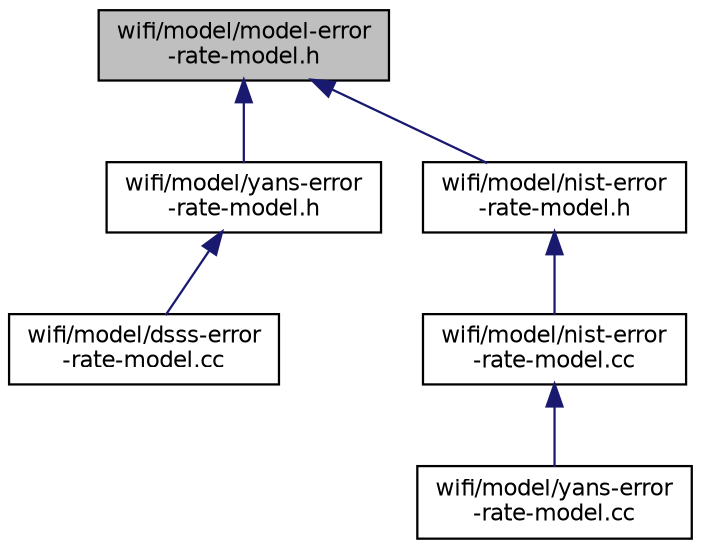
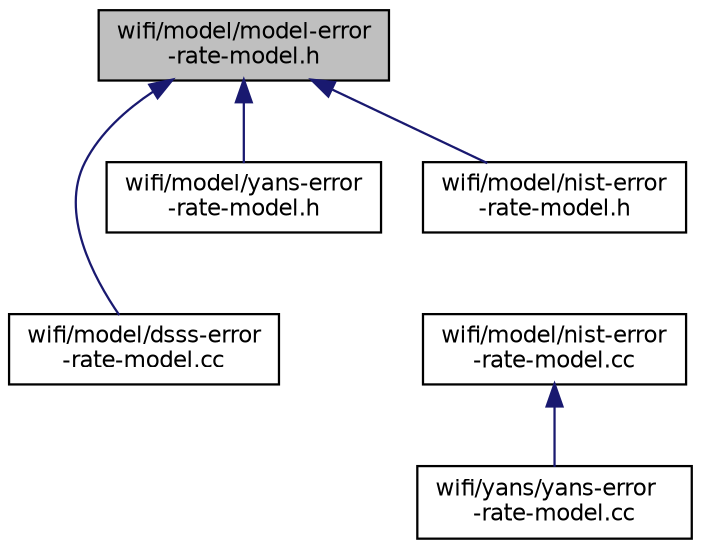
edge "wifi/model/dsss-error -rate-model.cc" -> "wifi/model/yans-error -rate-model.h": now "wifi/model/dsss-error -rate-model.cc" -> "wifi/model/model-error -rate-model.h"
edge "wifi/model/nist-error -rate-model.cc" -> "wifi/model/nist-error -rate-model.h": removed
node "wifi/model/yans-error -rate-model.cc": label "wifi/model/yans-error -rate-model.cc" -> "wifi/yans/yans-error -rate-model.cc"
